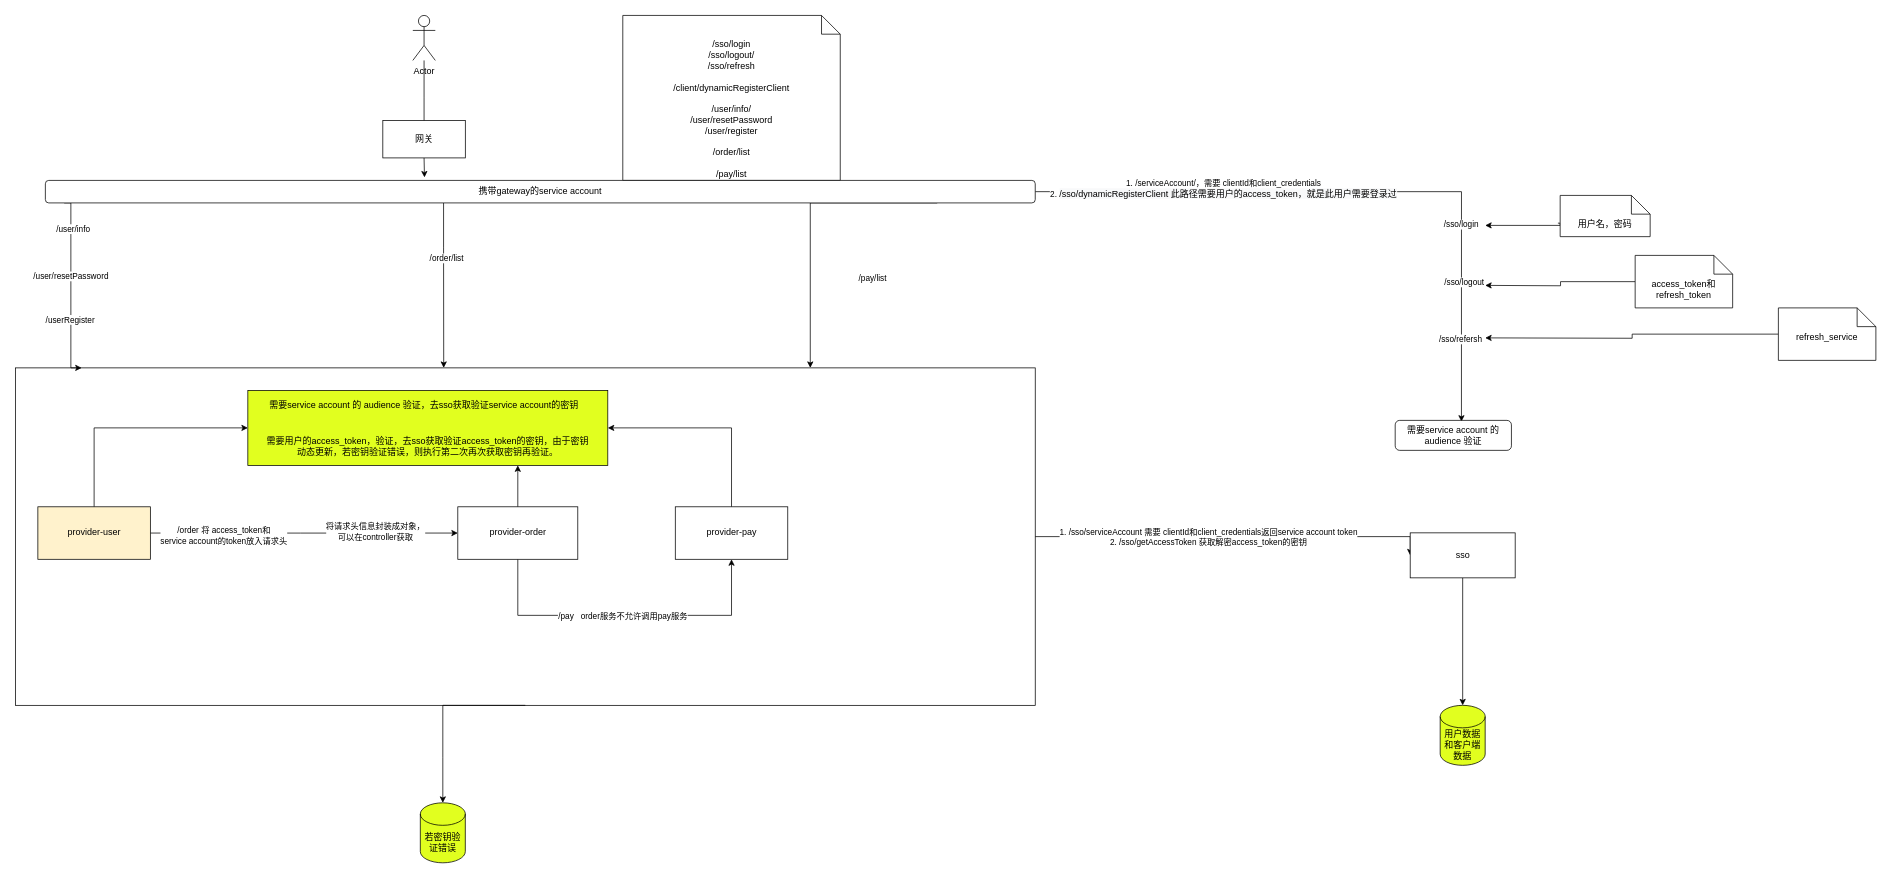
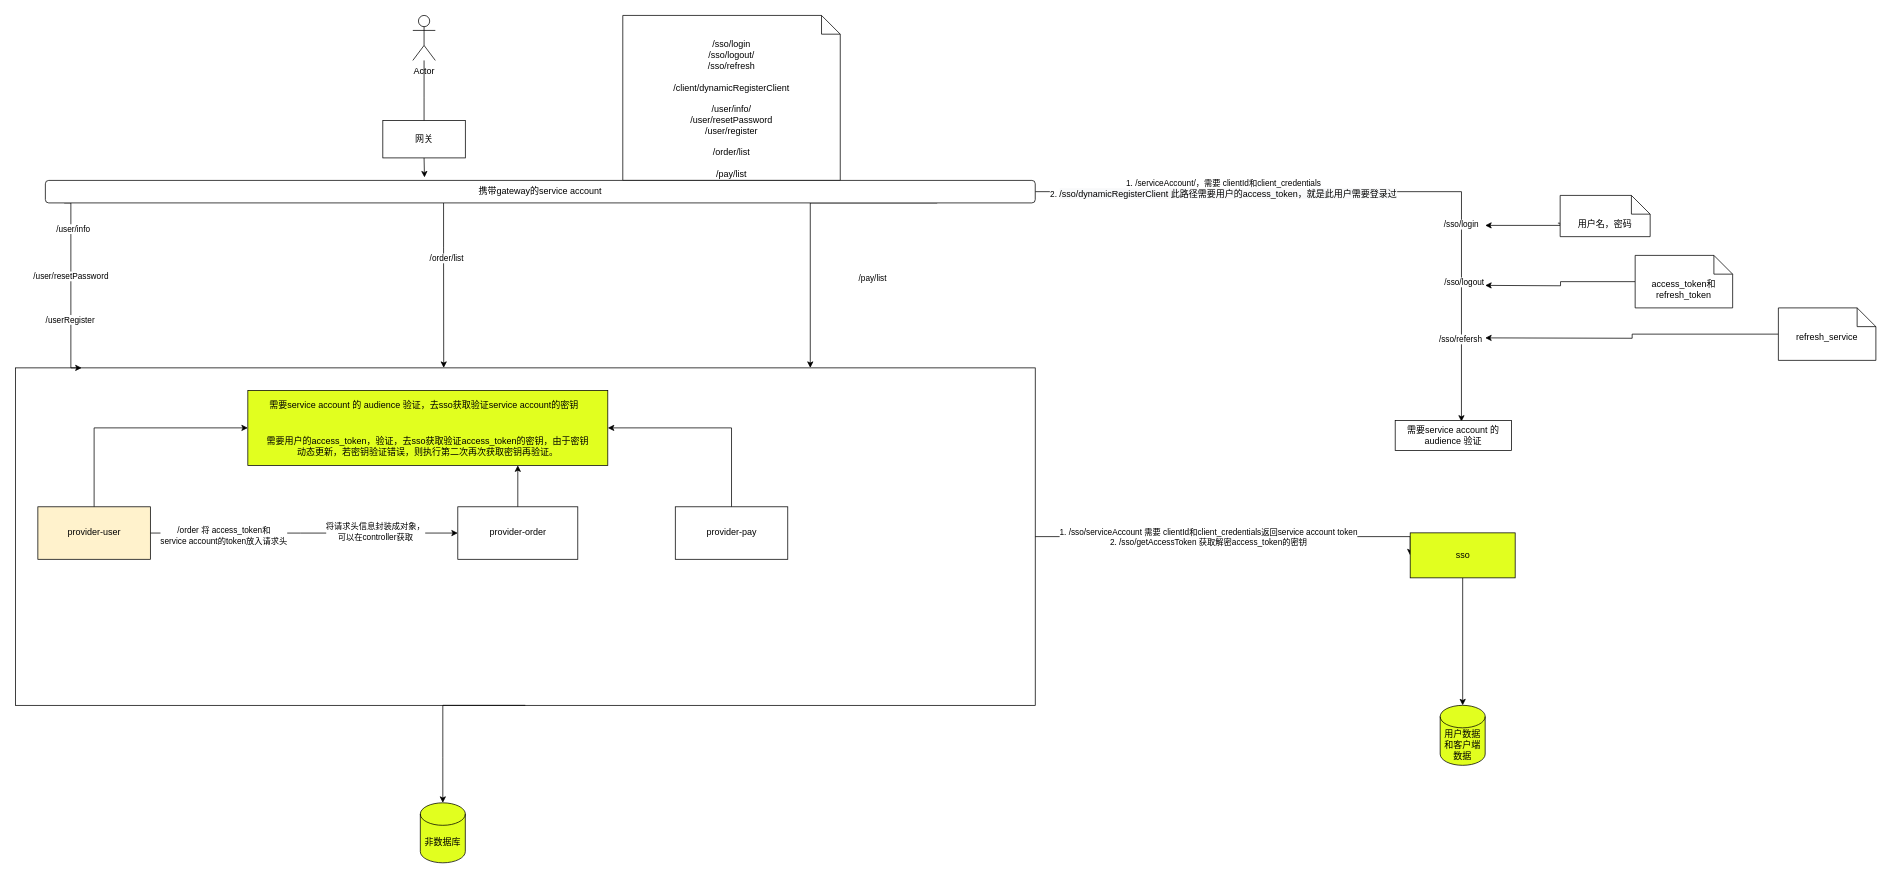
node "需要service account 的 audience 验证": shape rounded rectangle -> rectangle
node "sso": fillcolor #ffffff -> #e1ff1f
edge "provider-order" -> "provider-pay": removed, label "/pay order服务不允许调用pay服务"
node "若密钥验证错误": label "若密钥验证错误" -> "非数据库"
